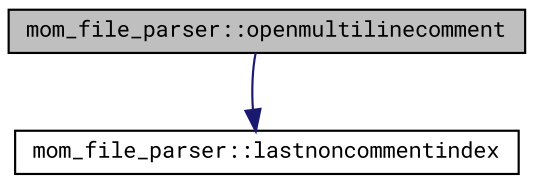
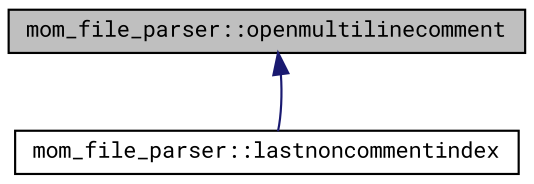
edge "mom_file_parser::openmultilinecomment" -> "mom_file_parser::lastnoncommentindex": reversed
